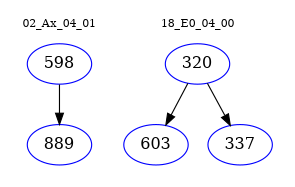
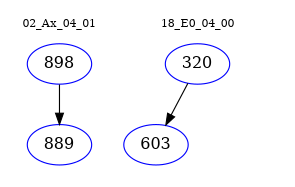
node "598": label "598" -> "898"
node "337": removed
